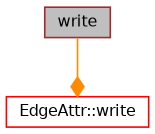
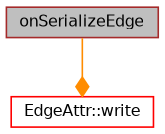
node "write": label "write" -> "onSerializeEdge"
